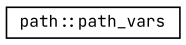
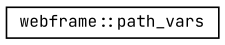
node "path::path_vars": label "path::path_vars" -> "webframe::path_vars"
